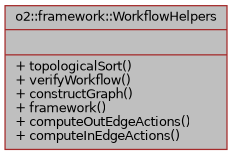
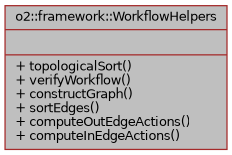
node "o2::framework::WorkflowHelpers": text "+ framework()" -> "+ sortEdges()"
